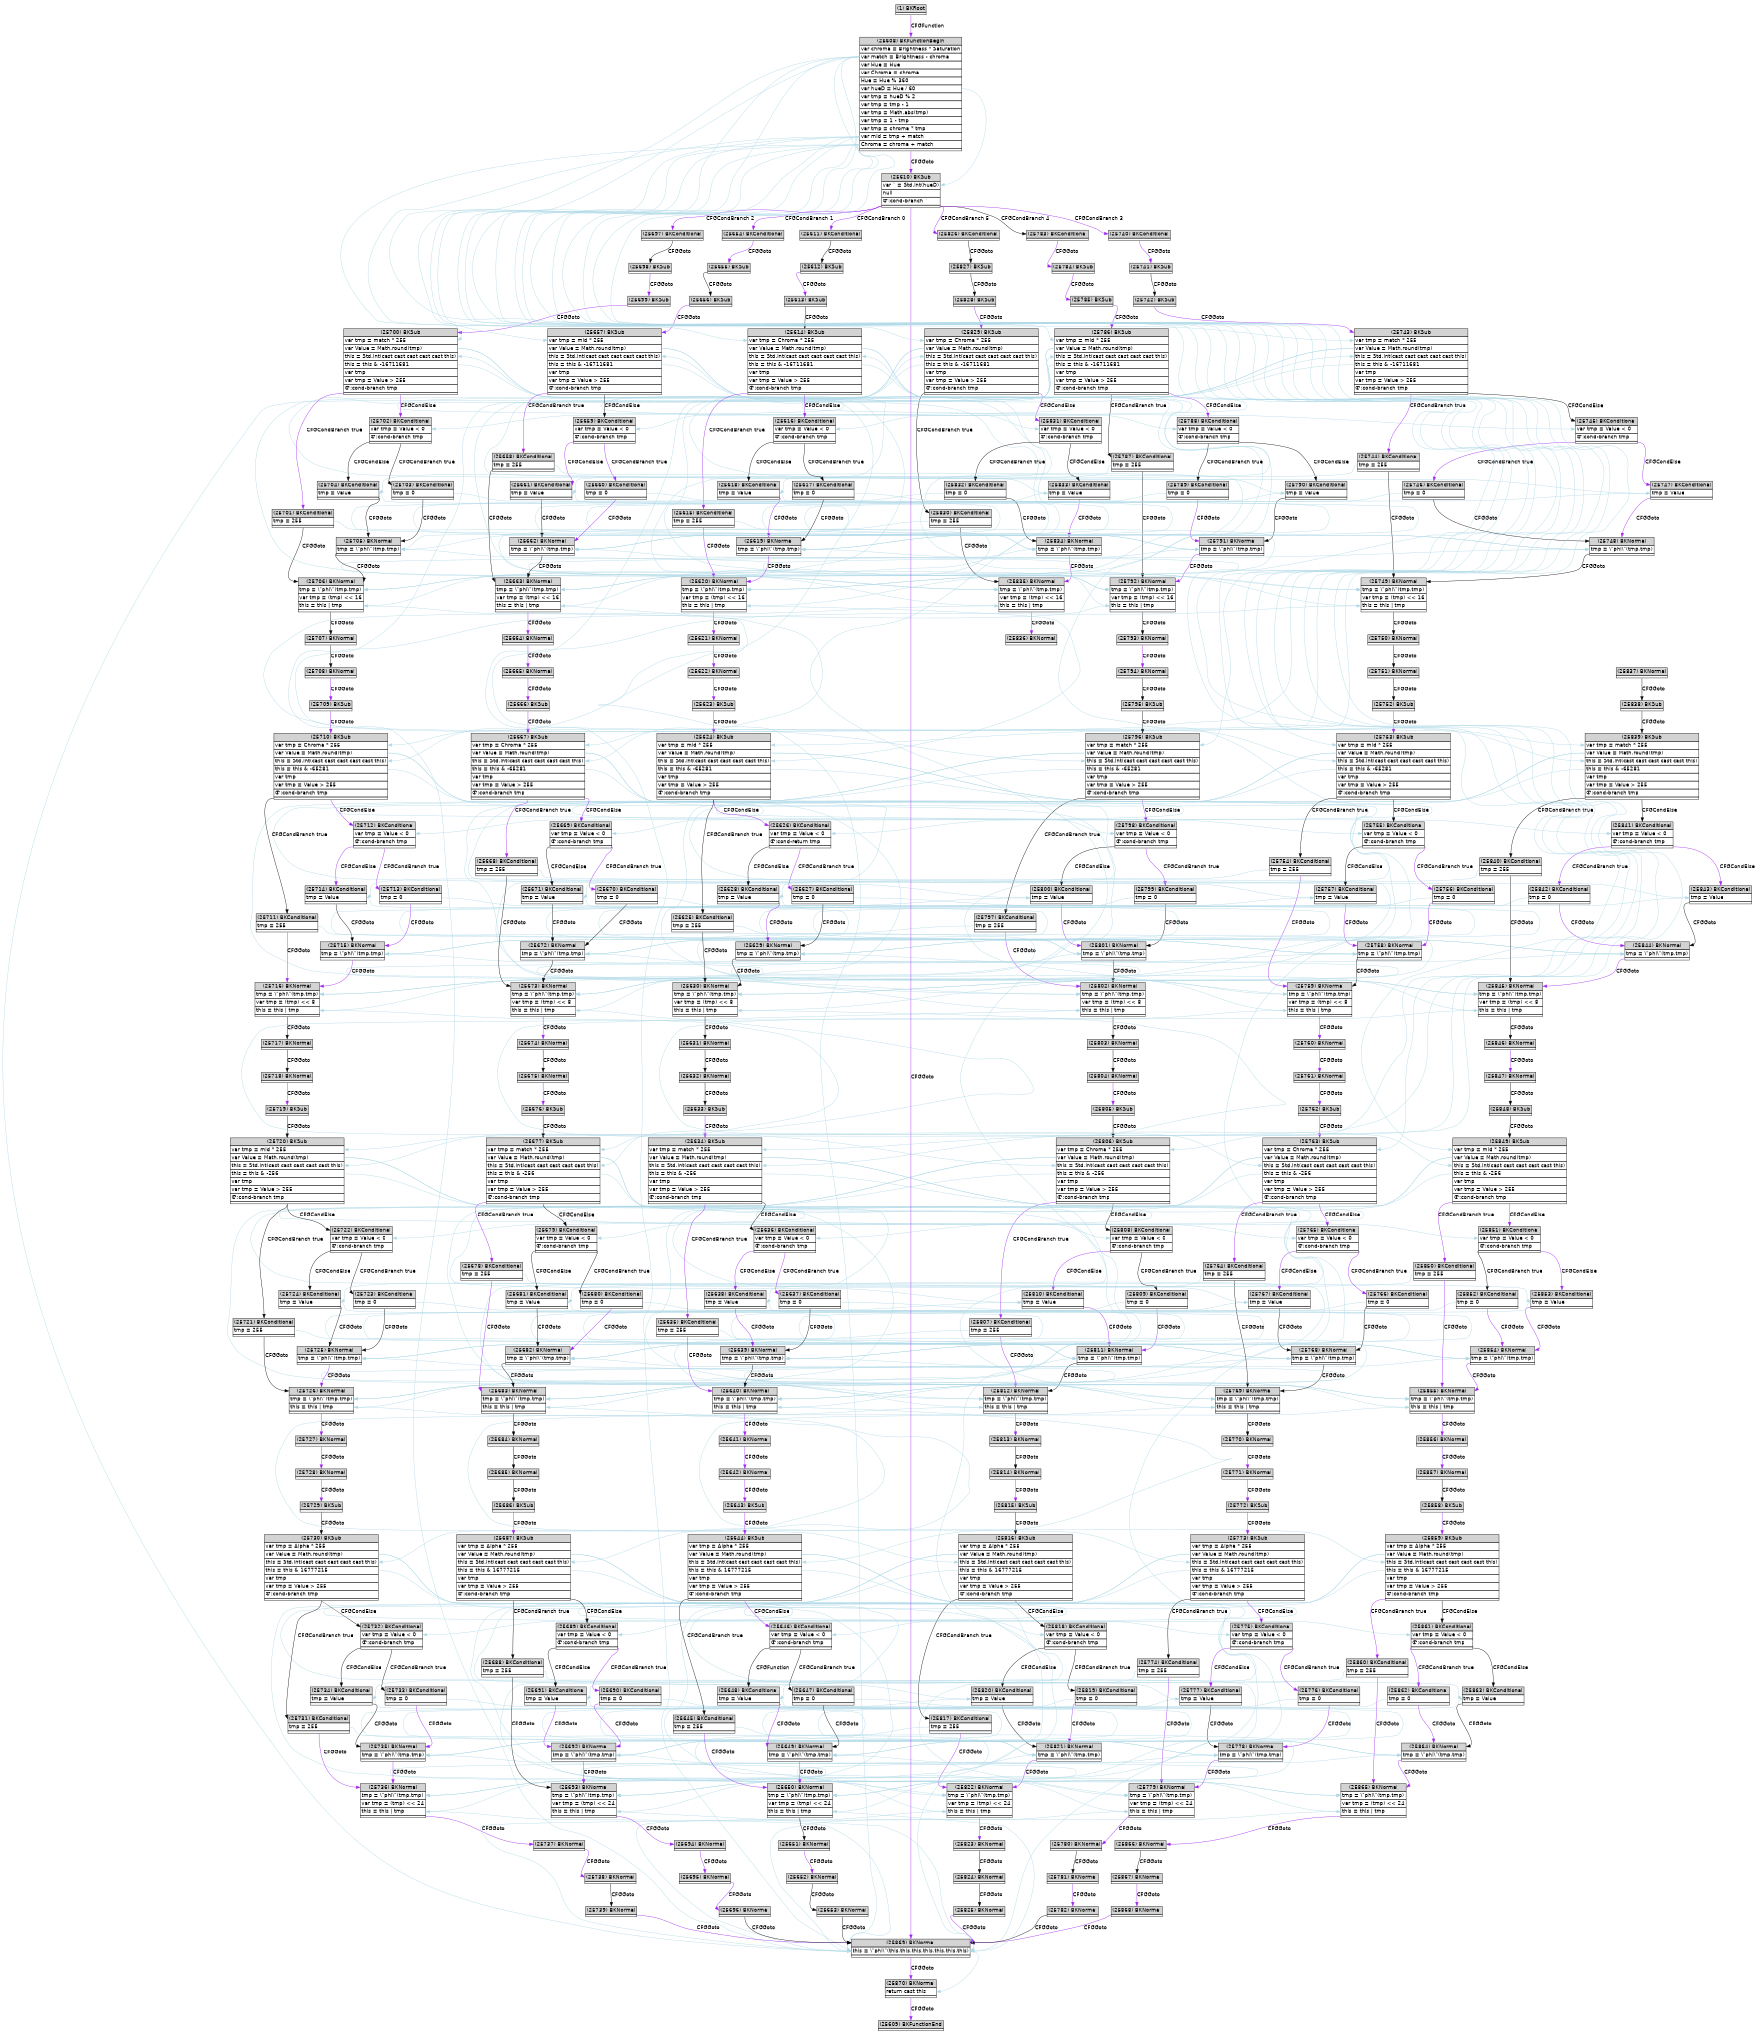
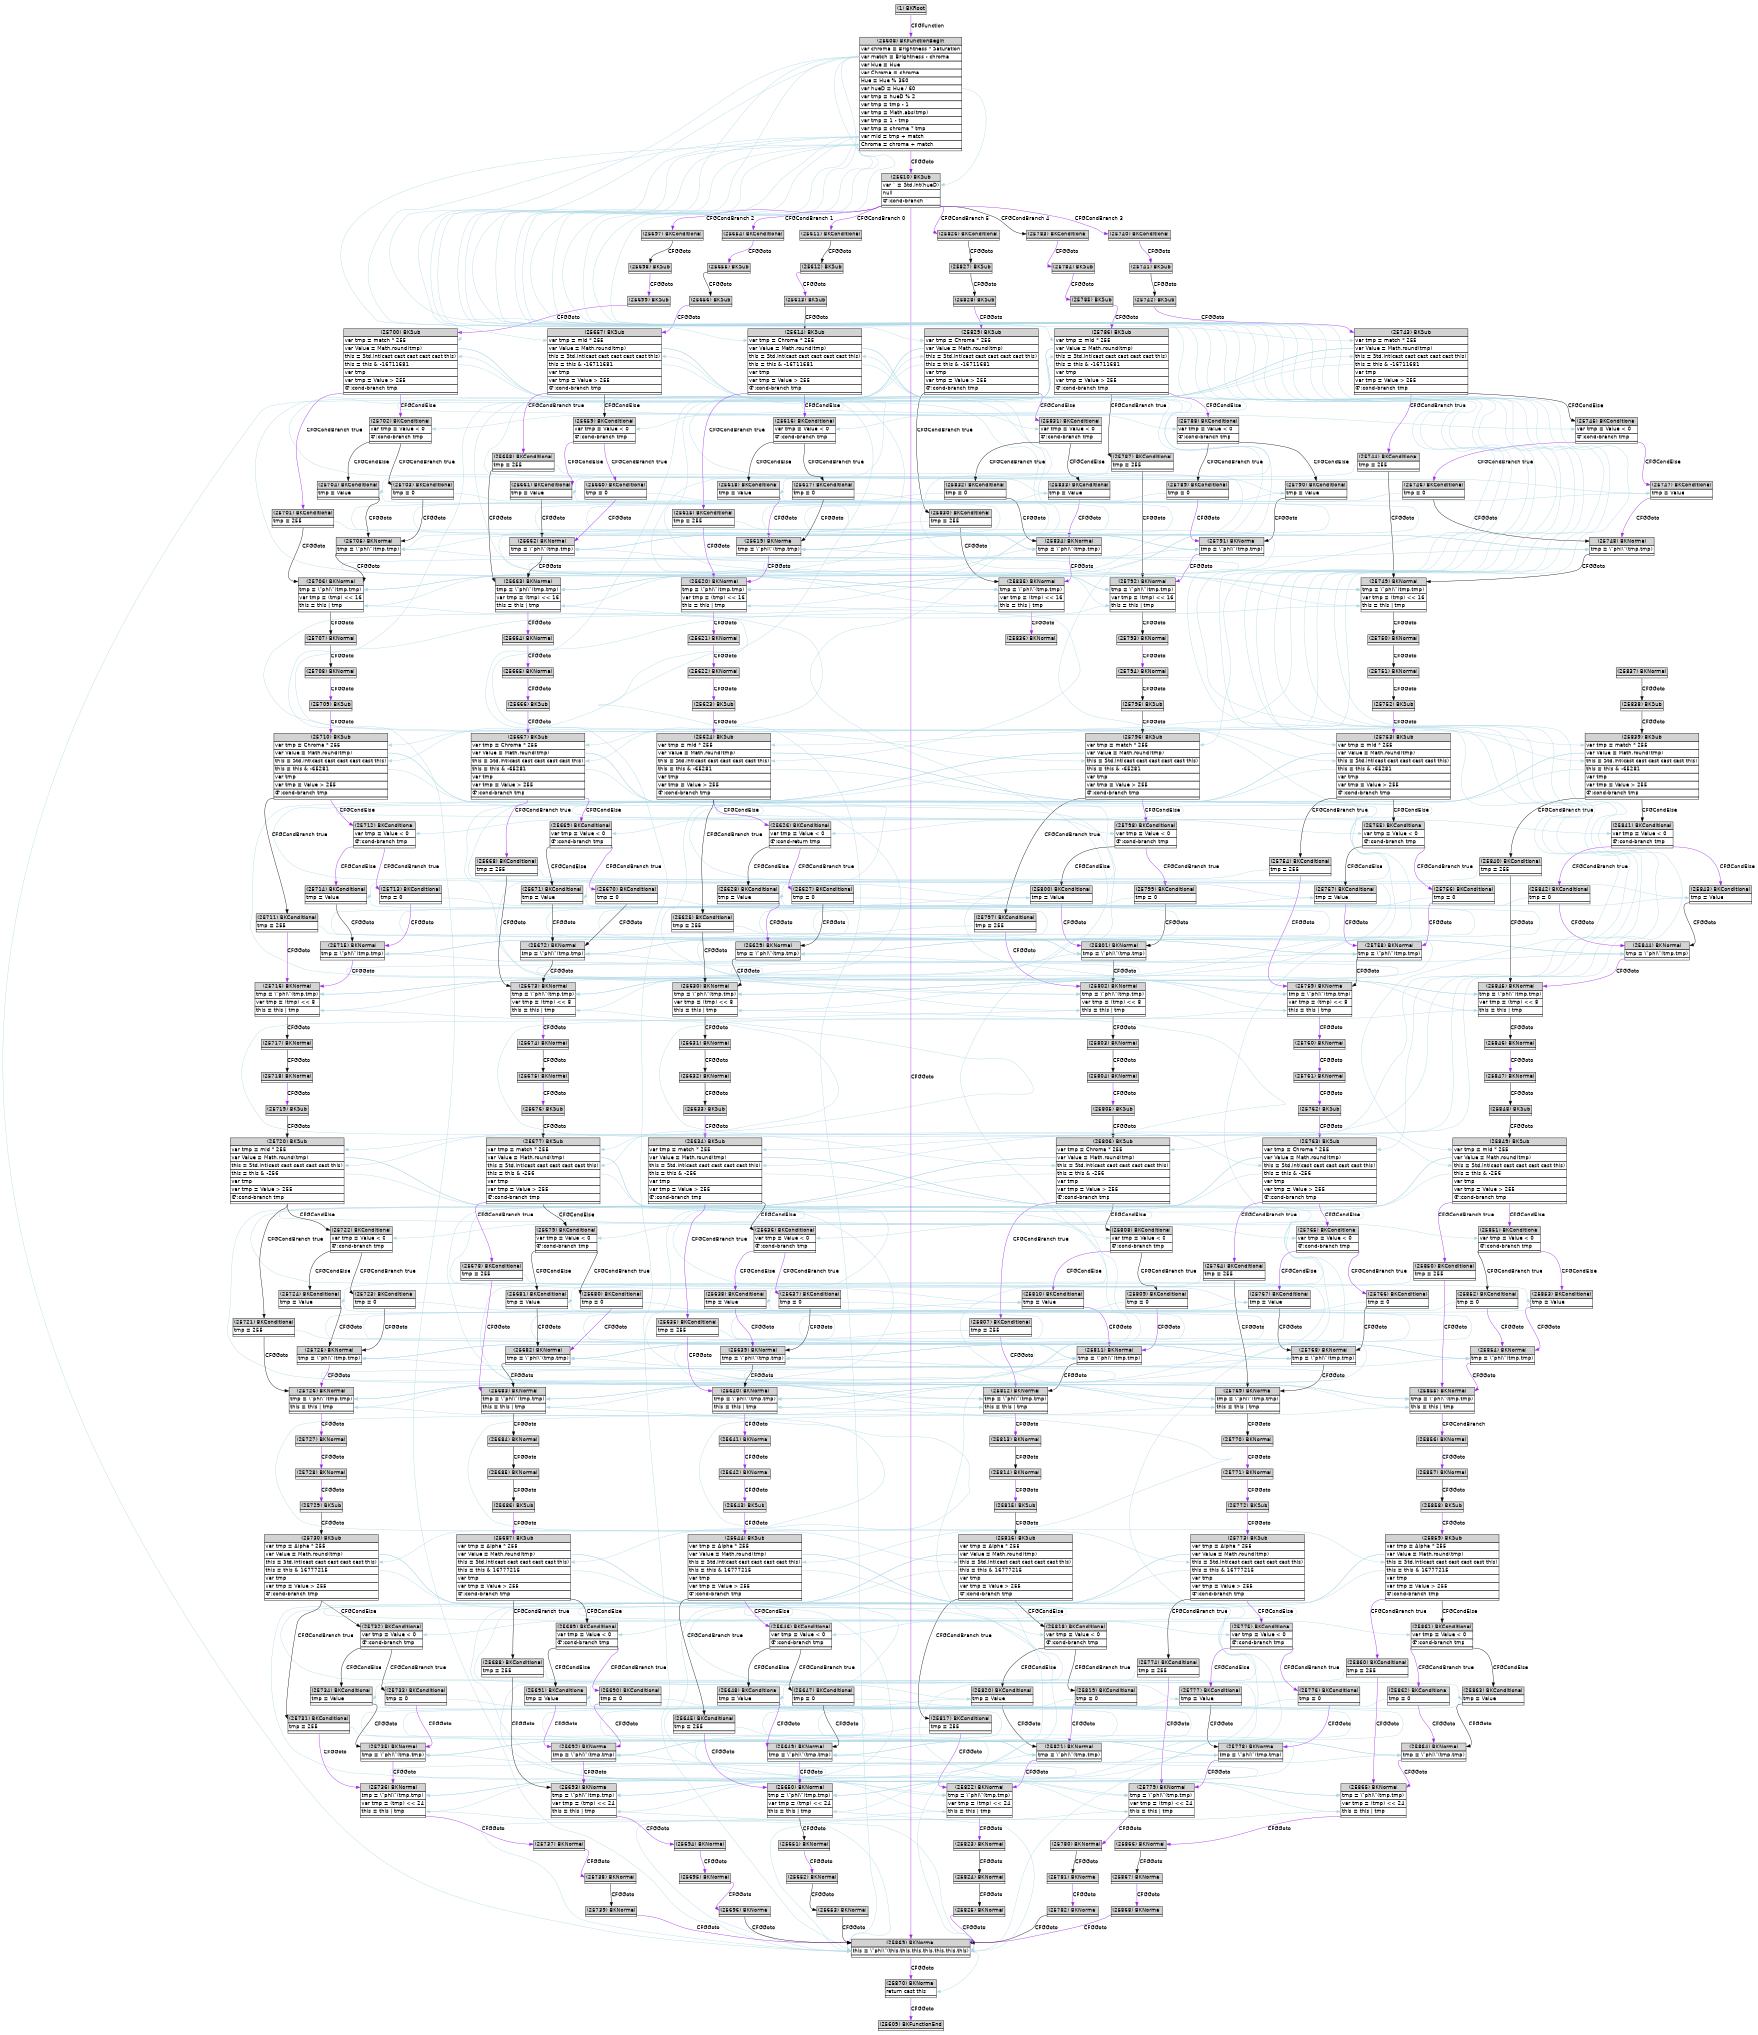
edge "(25855) BKNormal" -> "(25856) BKNormal": label "CFGGoto" -> "CFGCondBranch"
edge "(25646) BKConditional" -> "(25648) BKConditional": label "CFGFunction" -> "CFGCondElse"
